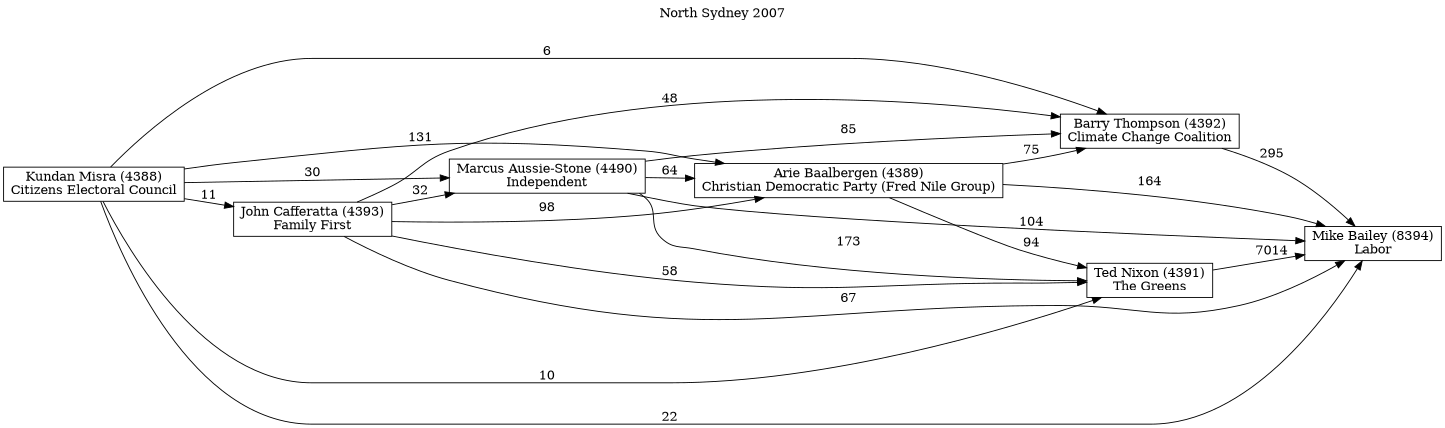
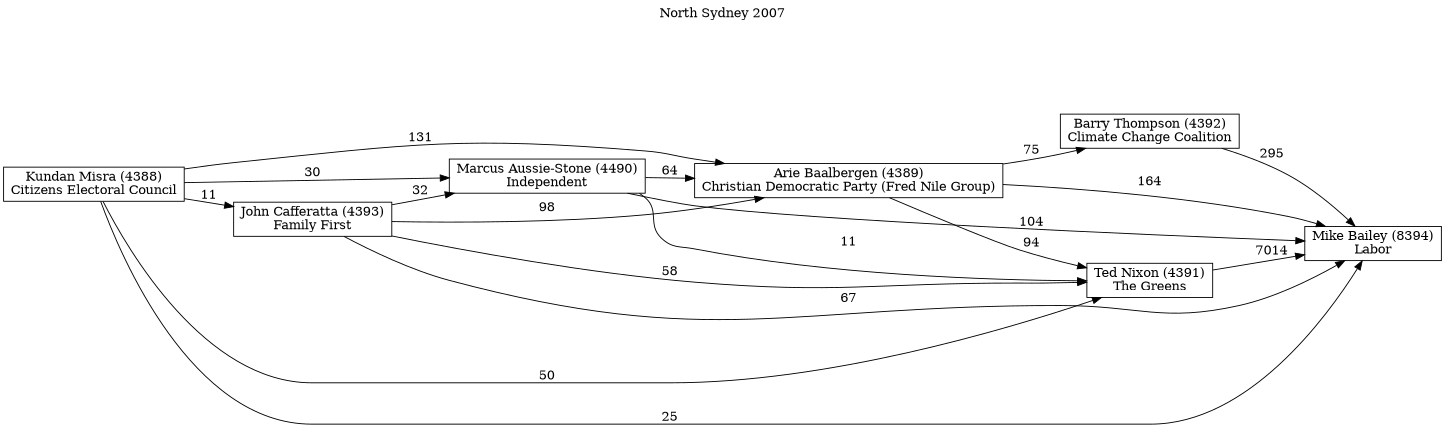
edge "Kundan Misra (4388) Citizens Electoral Council" -> "Barry Thompson (4392) Climate Change Coalition": removed, label "6"
edge "John Cafferatta (4393) Family First" -> "Barry Thompson (4392) Climate Change Coalition": removed, label "48"
edge "Marcus Aussie-Stone (4490) Independent" -> "Barry Thompson (4392) Climate Change Coalition": removed, label "85"
edge "Marcus Aussie-Stone (4490) Independent" -> "Ted Nixon (4391) The Greens": label "173" -> "11"
edge "Kundan Misra (4388) Citizens Electoral Council" -> "Ted Nixon (4391) The Greens": label "10" -> "50"
edge "Kundan Misra (4388) Citizens Electoral Council" -> "Mike Bailey (8394) Labor": label "22" -> "25"
